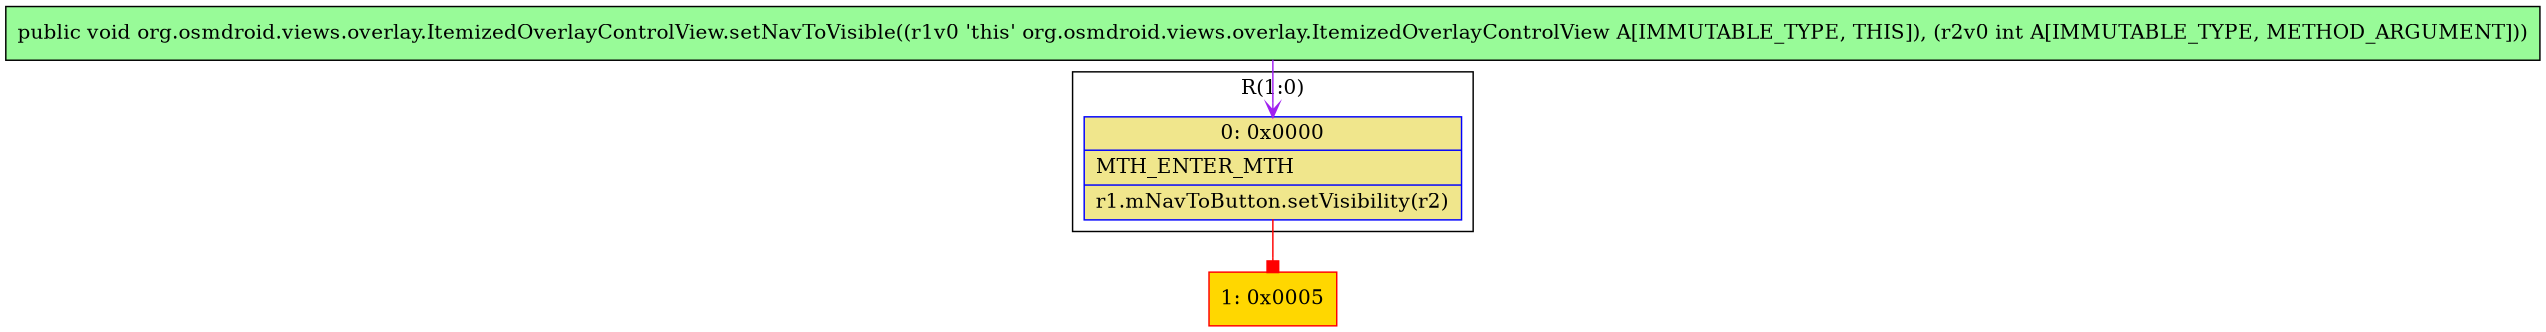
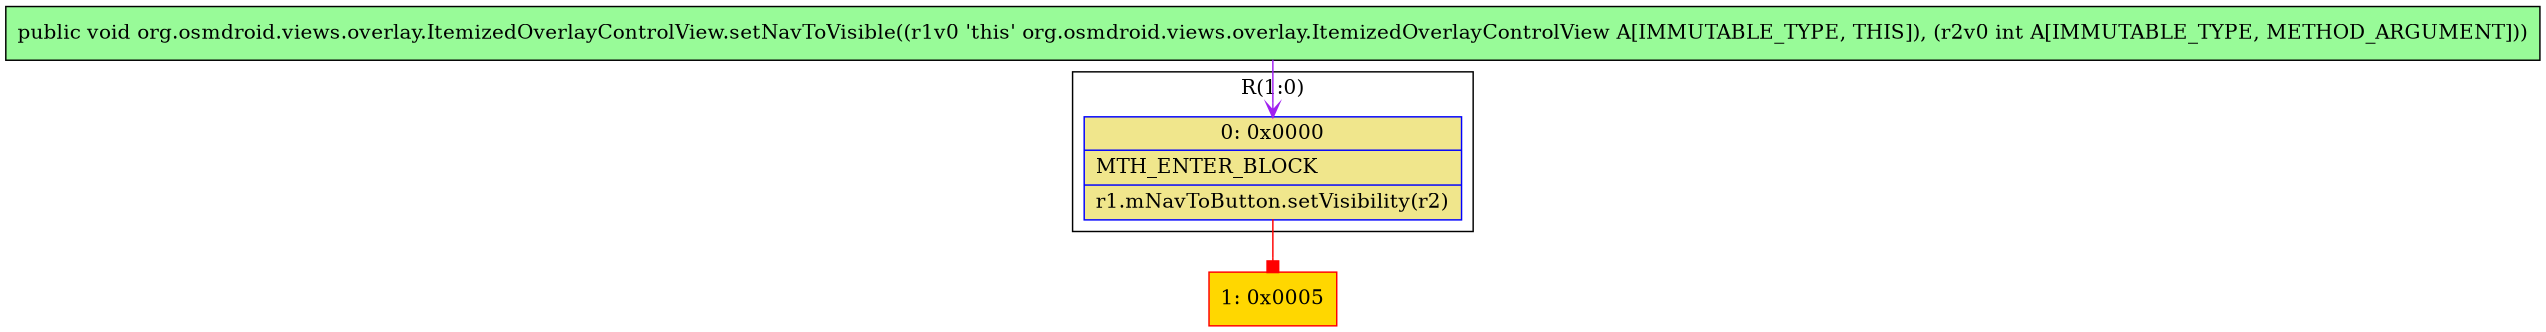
node "0: 0x0000": text "MTH_ENTER_MTH" -> "MTH_ENTER_BLOCK"
